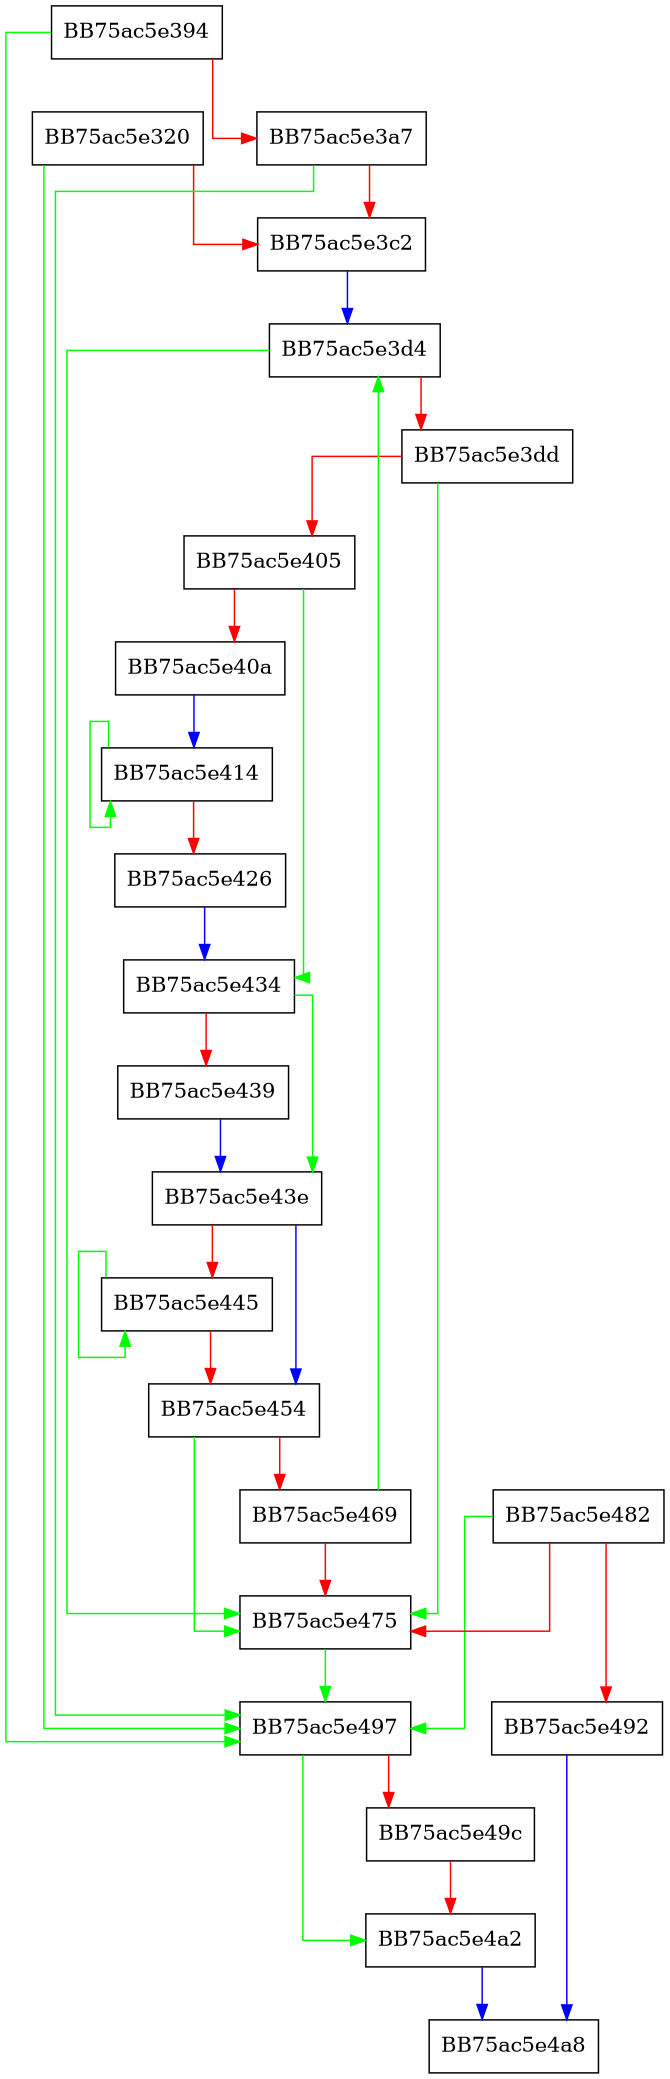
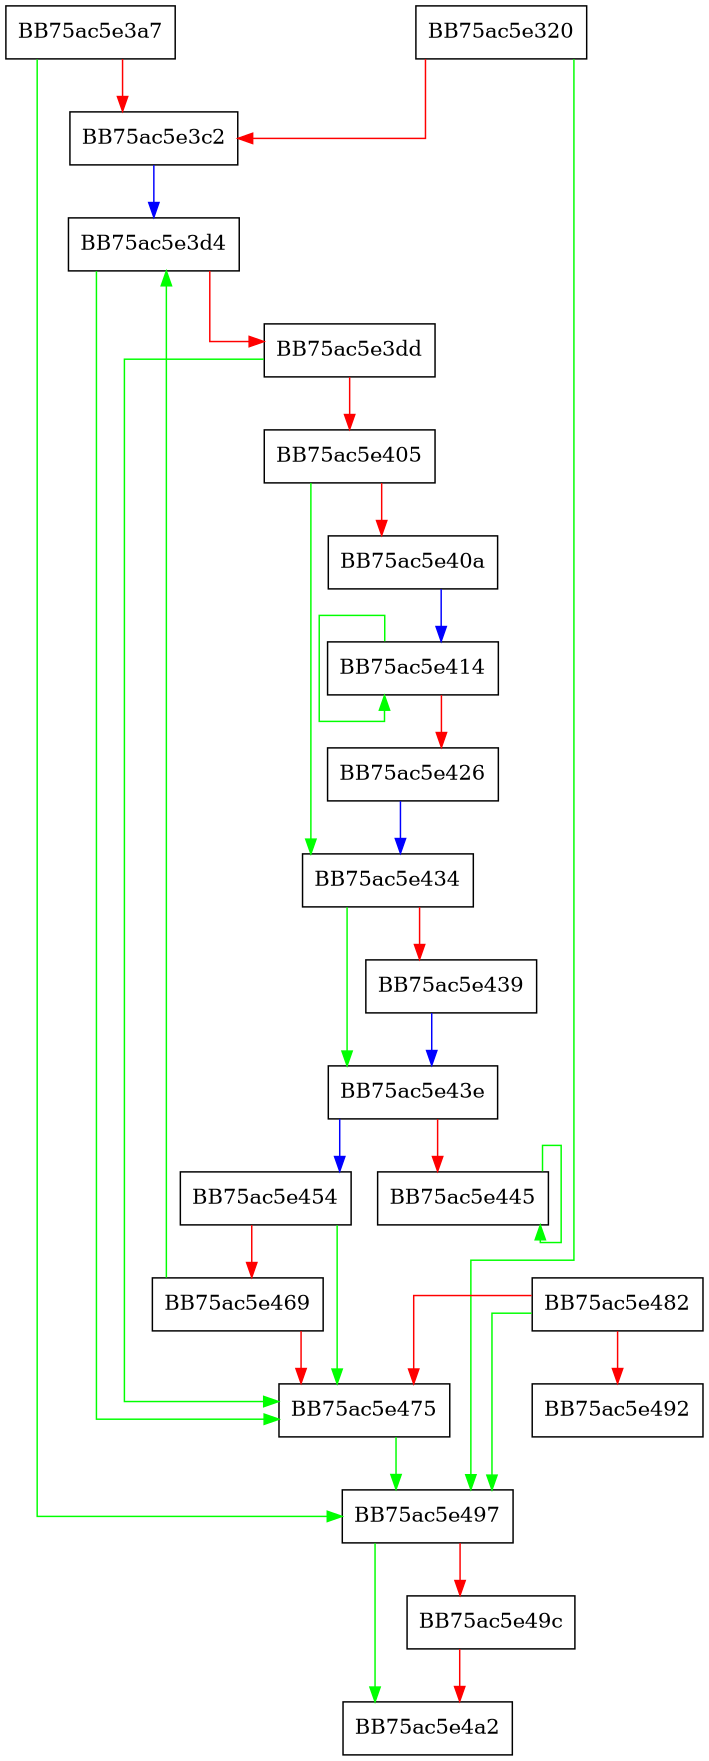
node "BB75ac5e394": removed
edge "BB75ac5e445" -> "BB75ac5e454": removed
node "BB75ac5e4a8": removed
